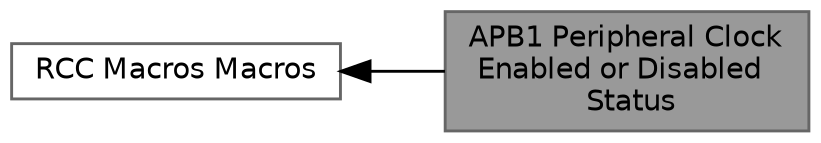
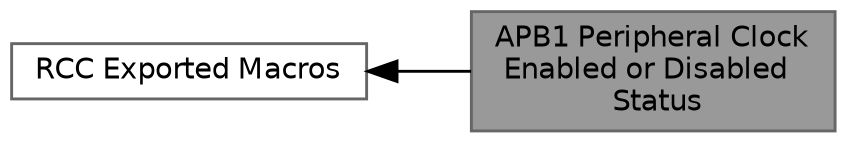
node "RCC Macros Macros": label "RCC Macros Macros" -> "RCC Exported Macros"
